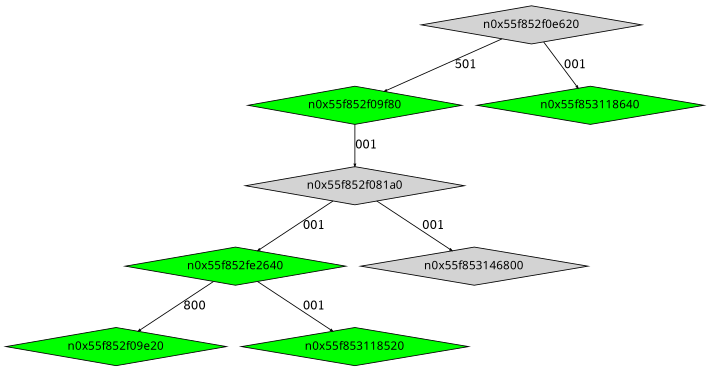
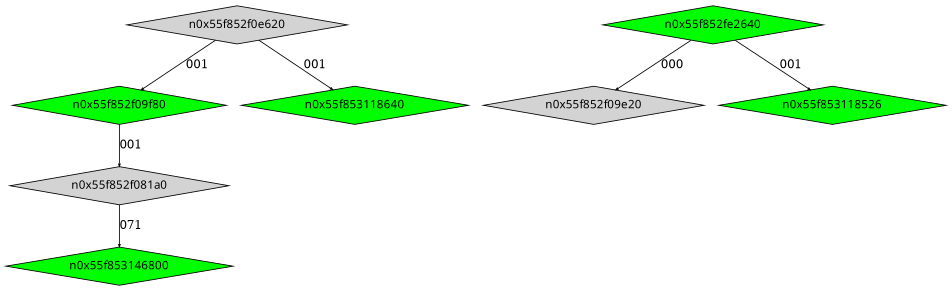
edge "n0x55f852f0e620" -> "n0x55f852f09f80": label "501" -> "001"
edge "n0x55f852f081a0" -> "n0x55f852fe2640": removed, label "001"
edge "n0x55f852f081a0" -> "n0x55f853146800": label "001" -> "071"
node "n0x55f853146800": fillcolor lightgrey -> green
edge "n0x55f852fe2640" -> "n0x55f852f09e20": label "800" -> "000"
node "n0x55f852f09e20": fillcolor green -> lightgrey
node "n0x55f853118520": label "n0x55f853118520" -> "n0x55f853118526"
